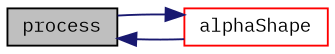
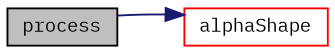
edge "alphaShape" -> "process": removed
